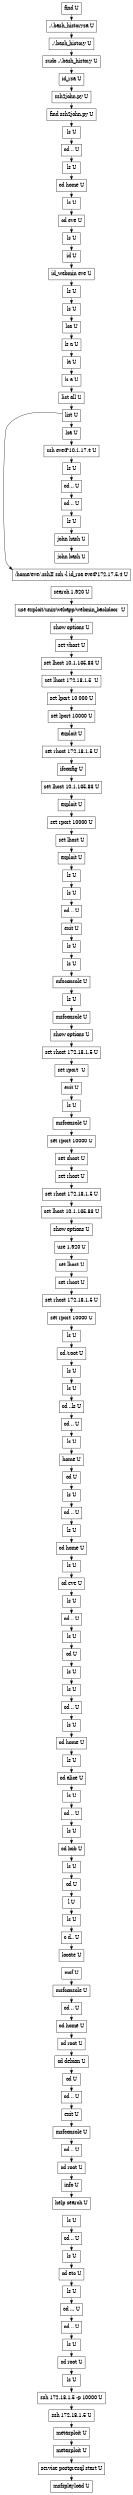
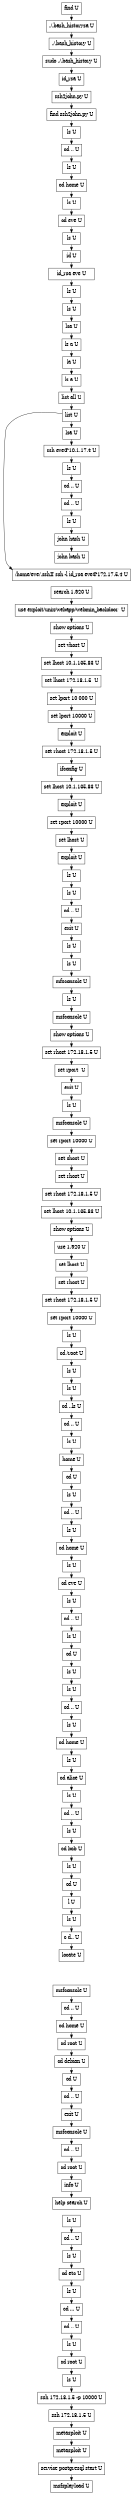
node "id_webmin eve U": label "id_webmin eve U" -> "id_rsa eve U"
node "msf U": removed
